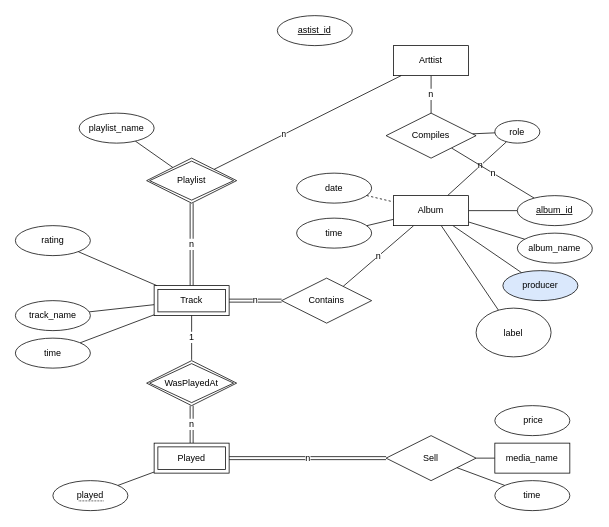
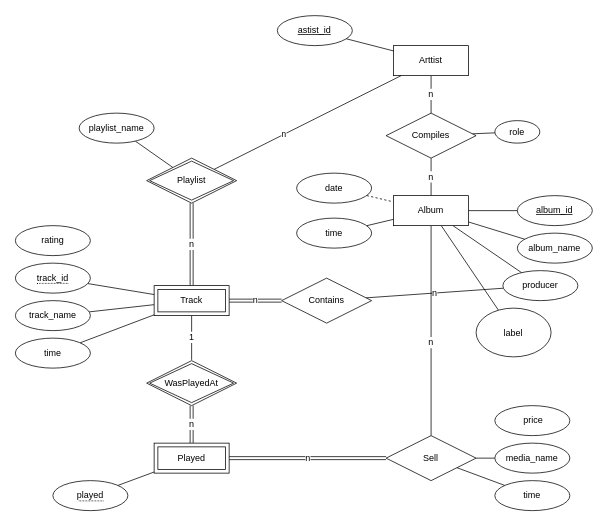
edge "astist_id" -- "Arttist": added
edge "role" -- "Album": now "Sell" -- "Album"
edge "Compiles" -- "album_id": now "Compiles" -- "Album"
edge "Album" -- "Contains": now "producer" -- "Contains"
edge "rating" -- "Track": removed
node "track_id": added
node "producer": fillcolor #dae8fc -> #ffffff
edge "track_id" -- "Track": added
node "media_name": shape rectangle -> ellipse
